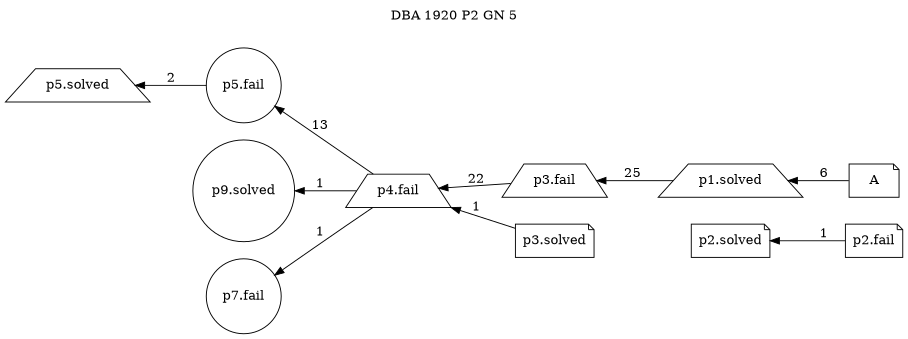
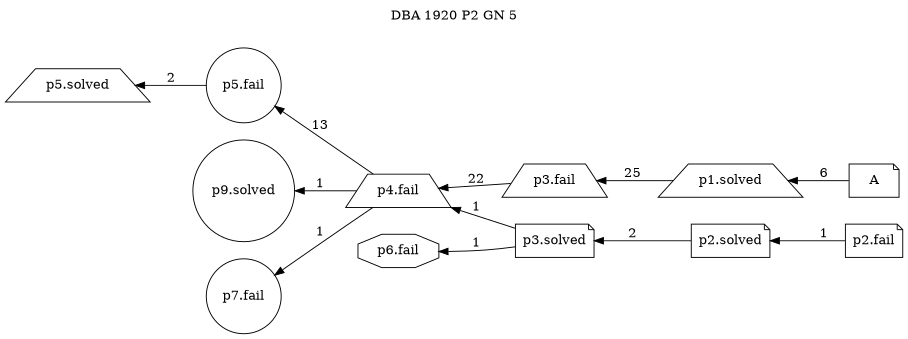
edge "p2.solved" -> "p3.solved": added, label "2"
node "p6.fail": added
